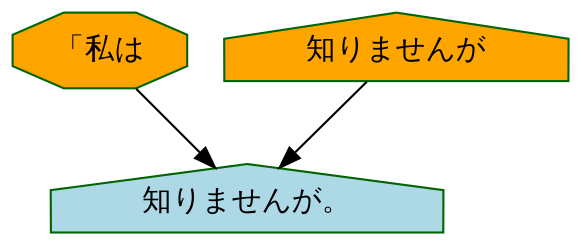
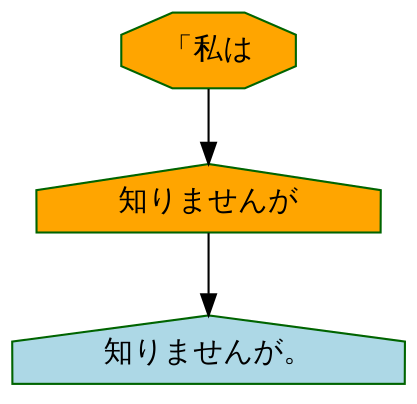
edge "「私は" -> "知りませんが。": now "「私は" -> "知りませんが"
